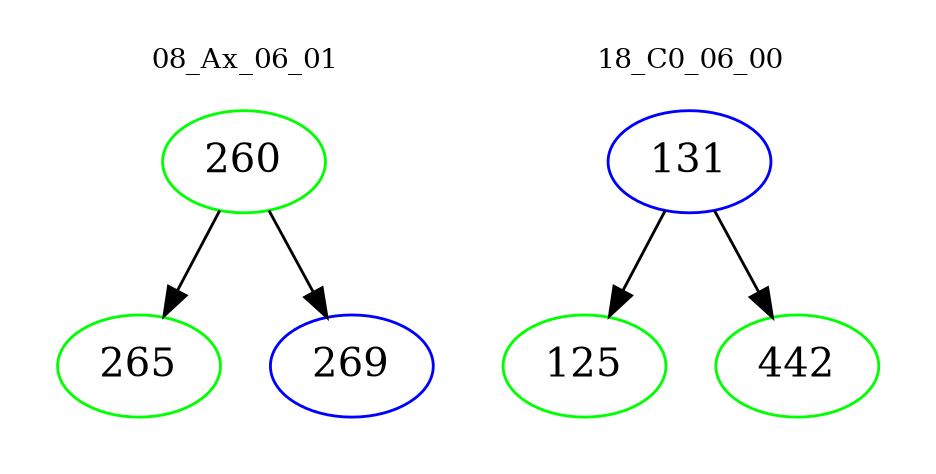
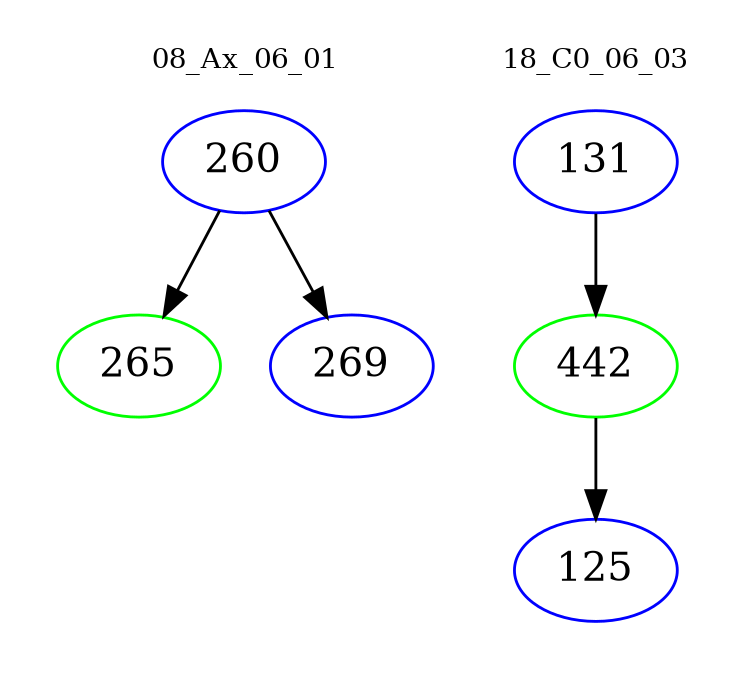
cluster "18_C0_06_00": label "18_C0_06_00" -> "18_C0_06_03"
node "260": color green -> blue
edge "131" -> "125": now "442" -> "125"
node "125": color green -> blue
